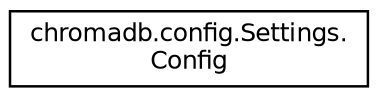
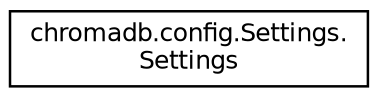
node "chromadb.config.Settings. Config": label "chromadb.config.Settings. Config" -> "chromadb.config.Settings. Settings"
